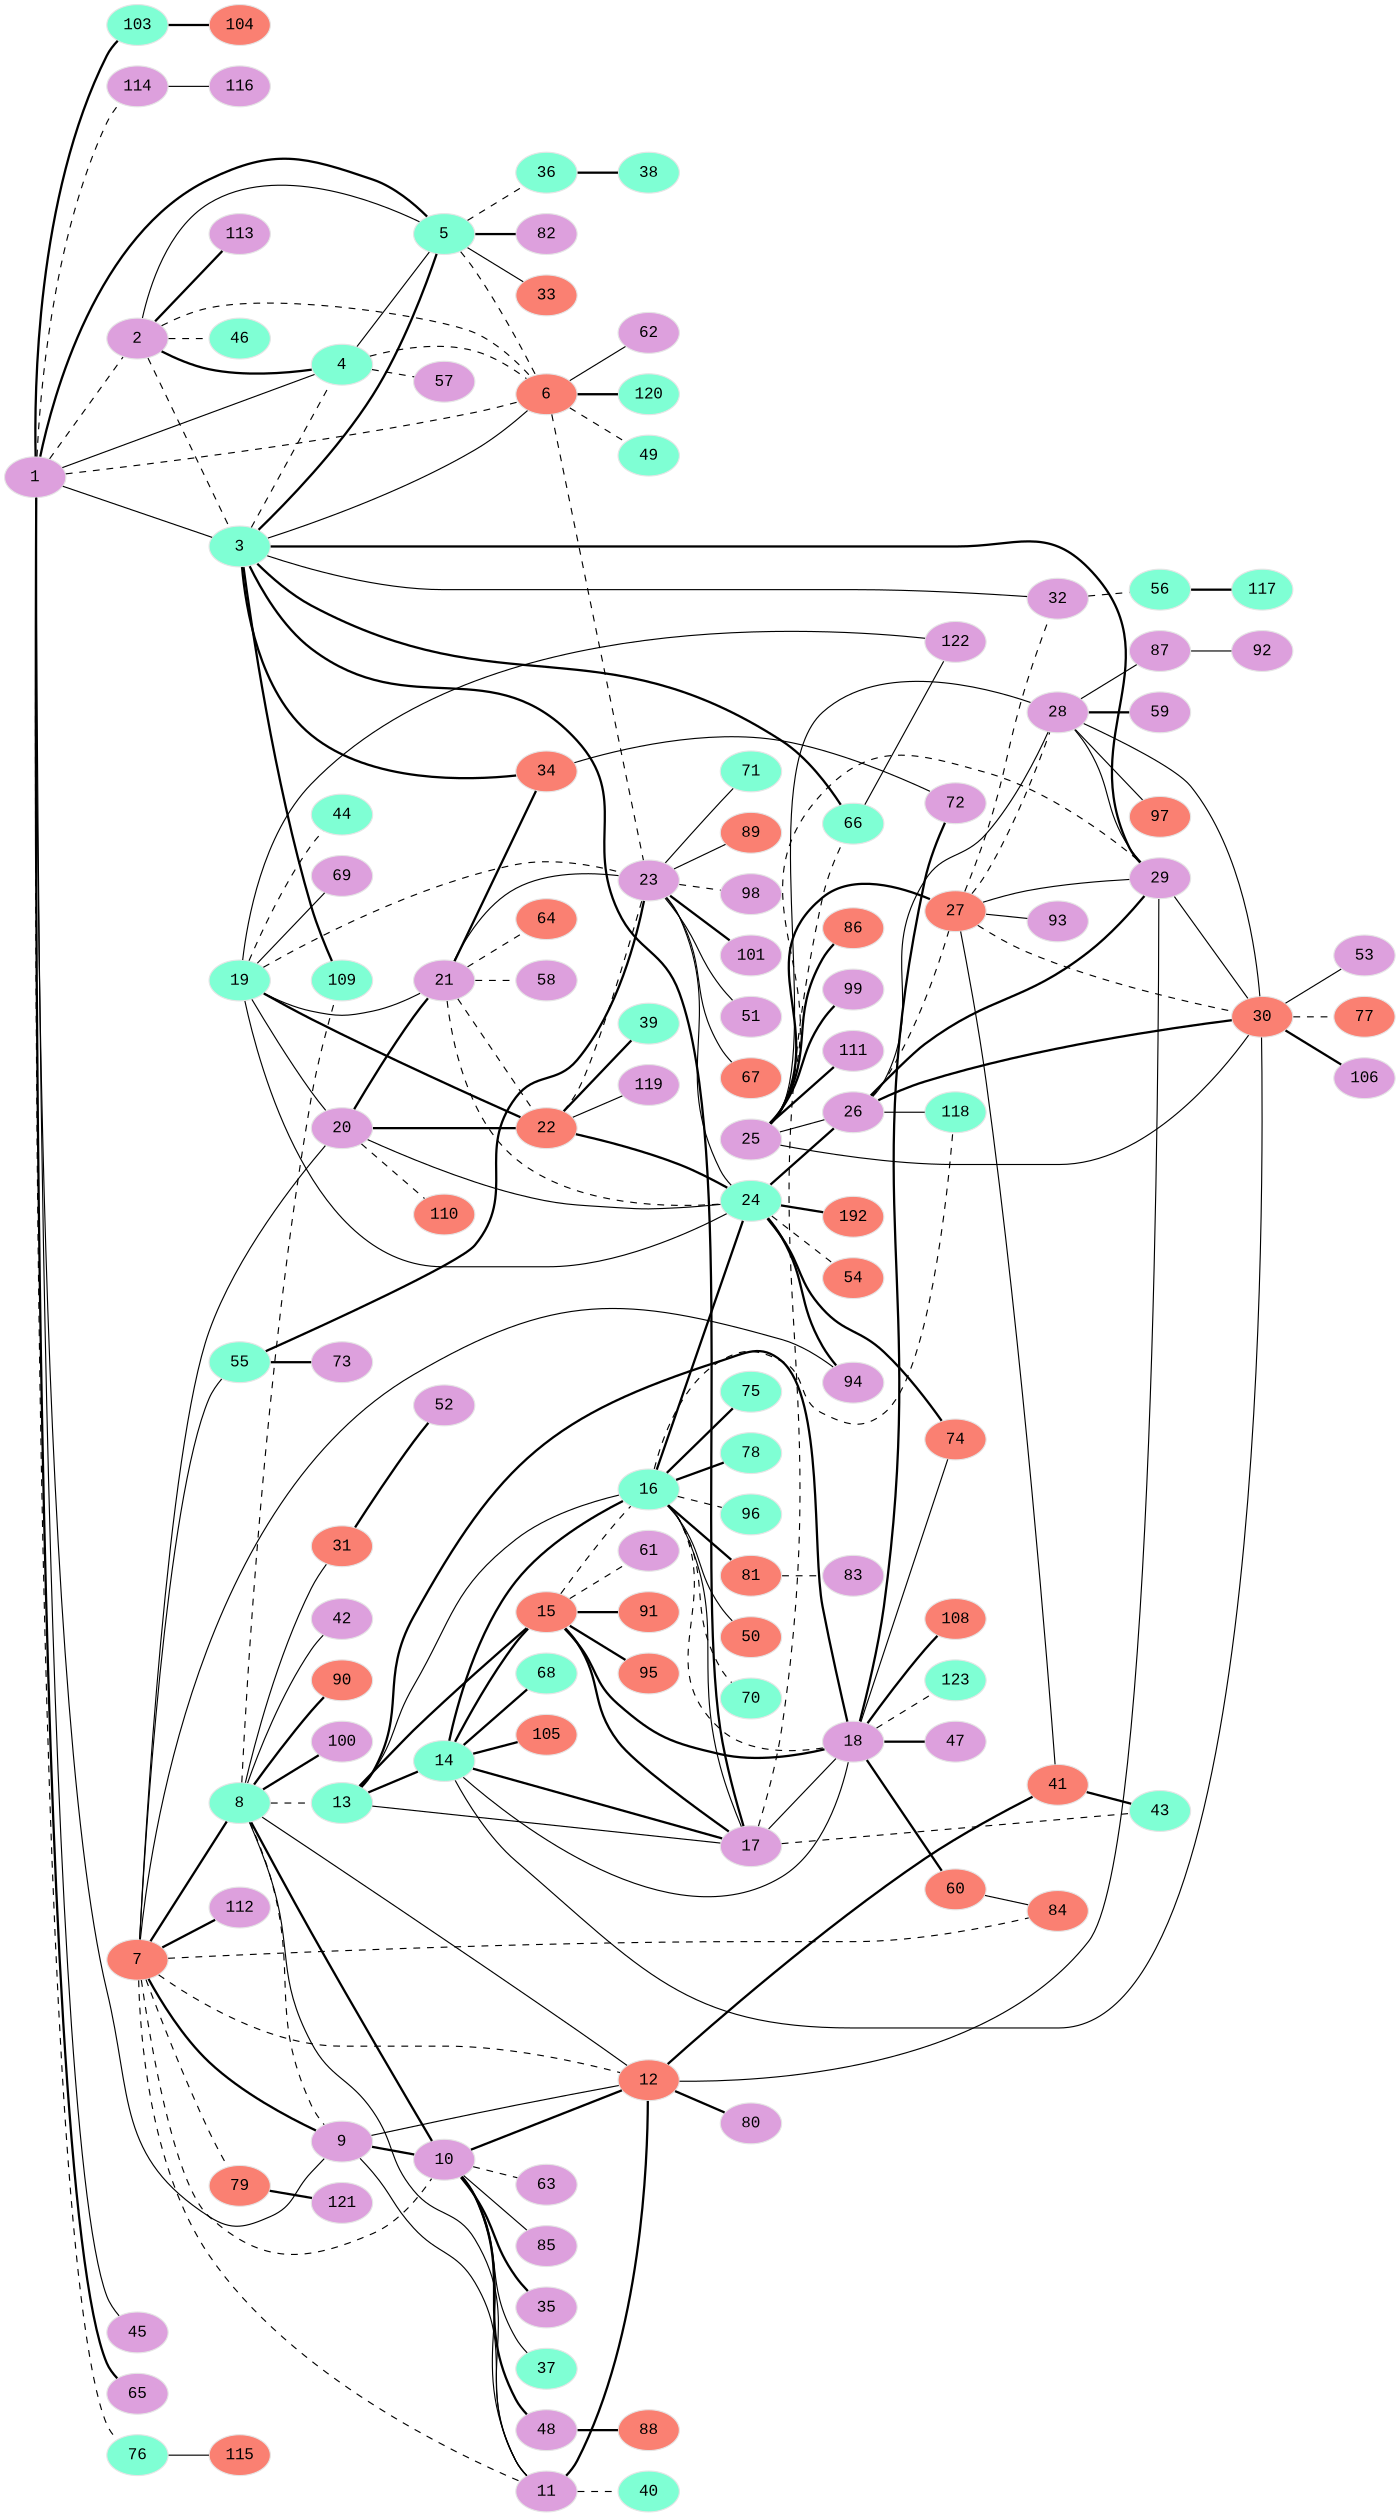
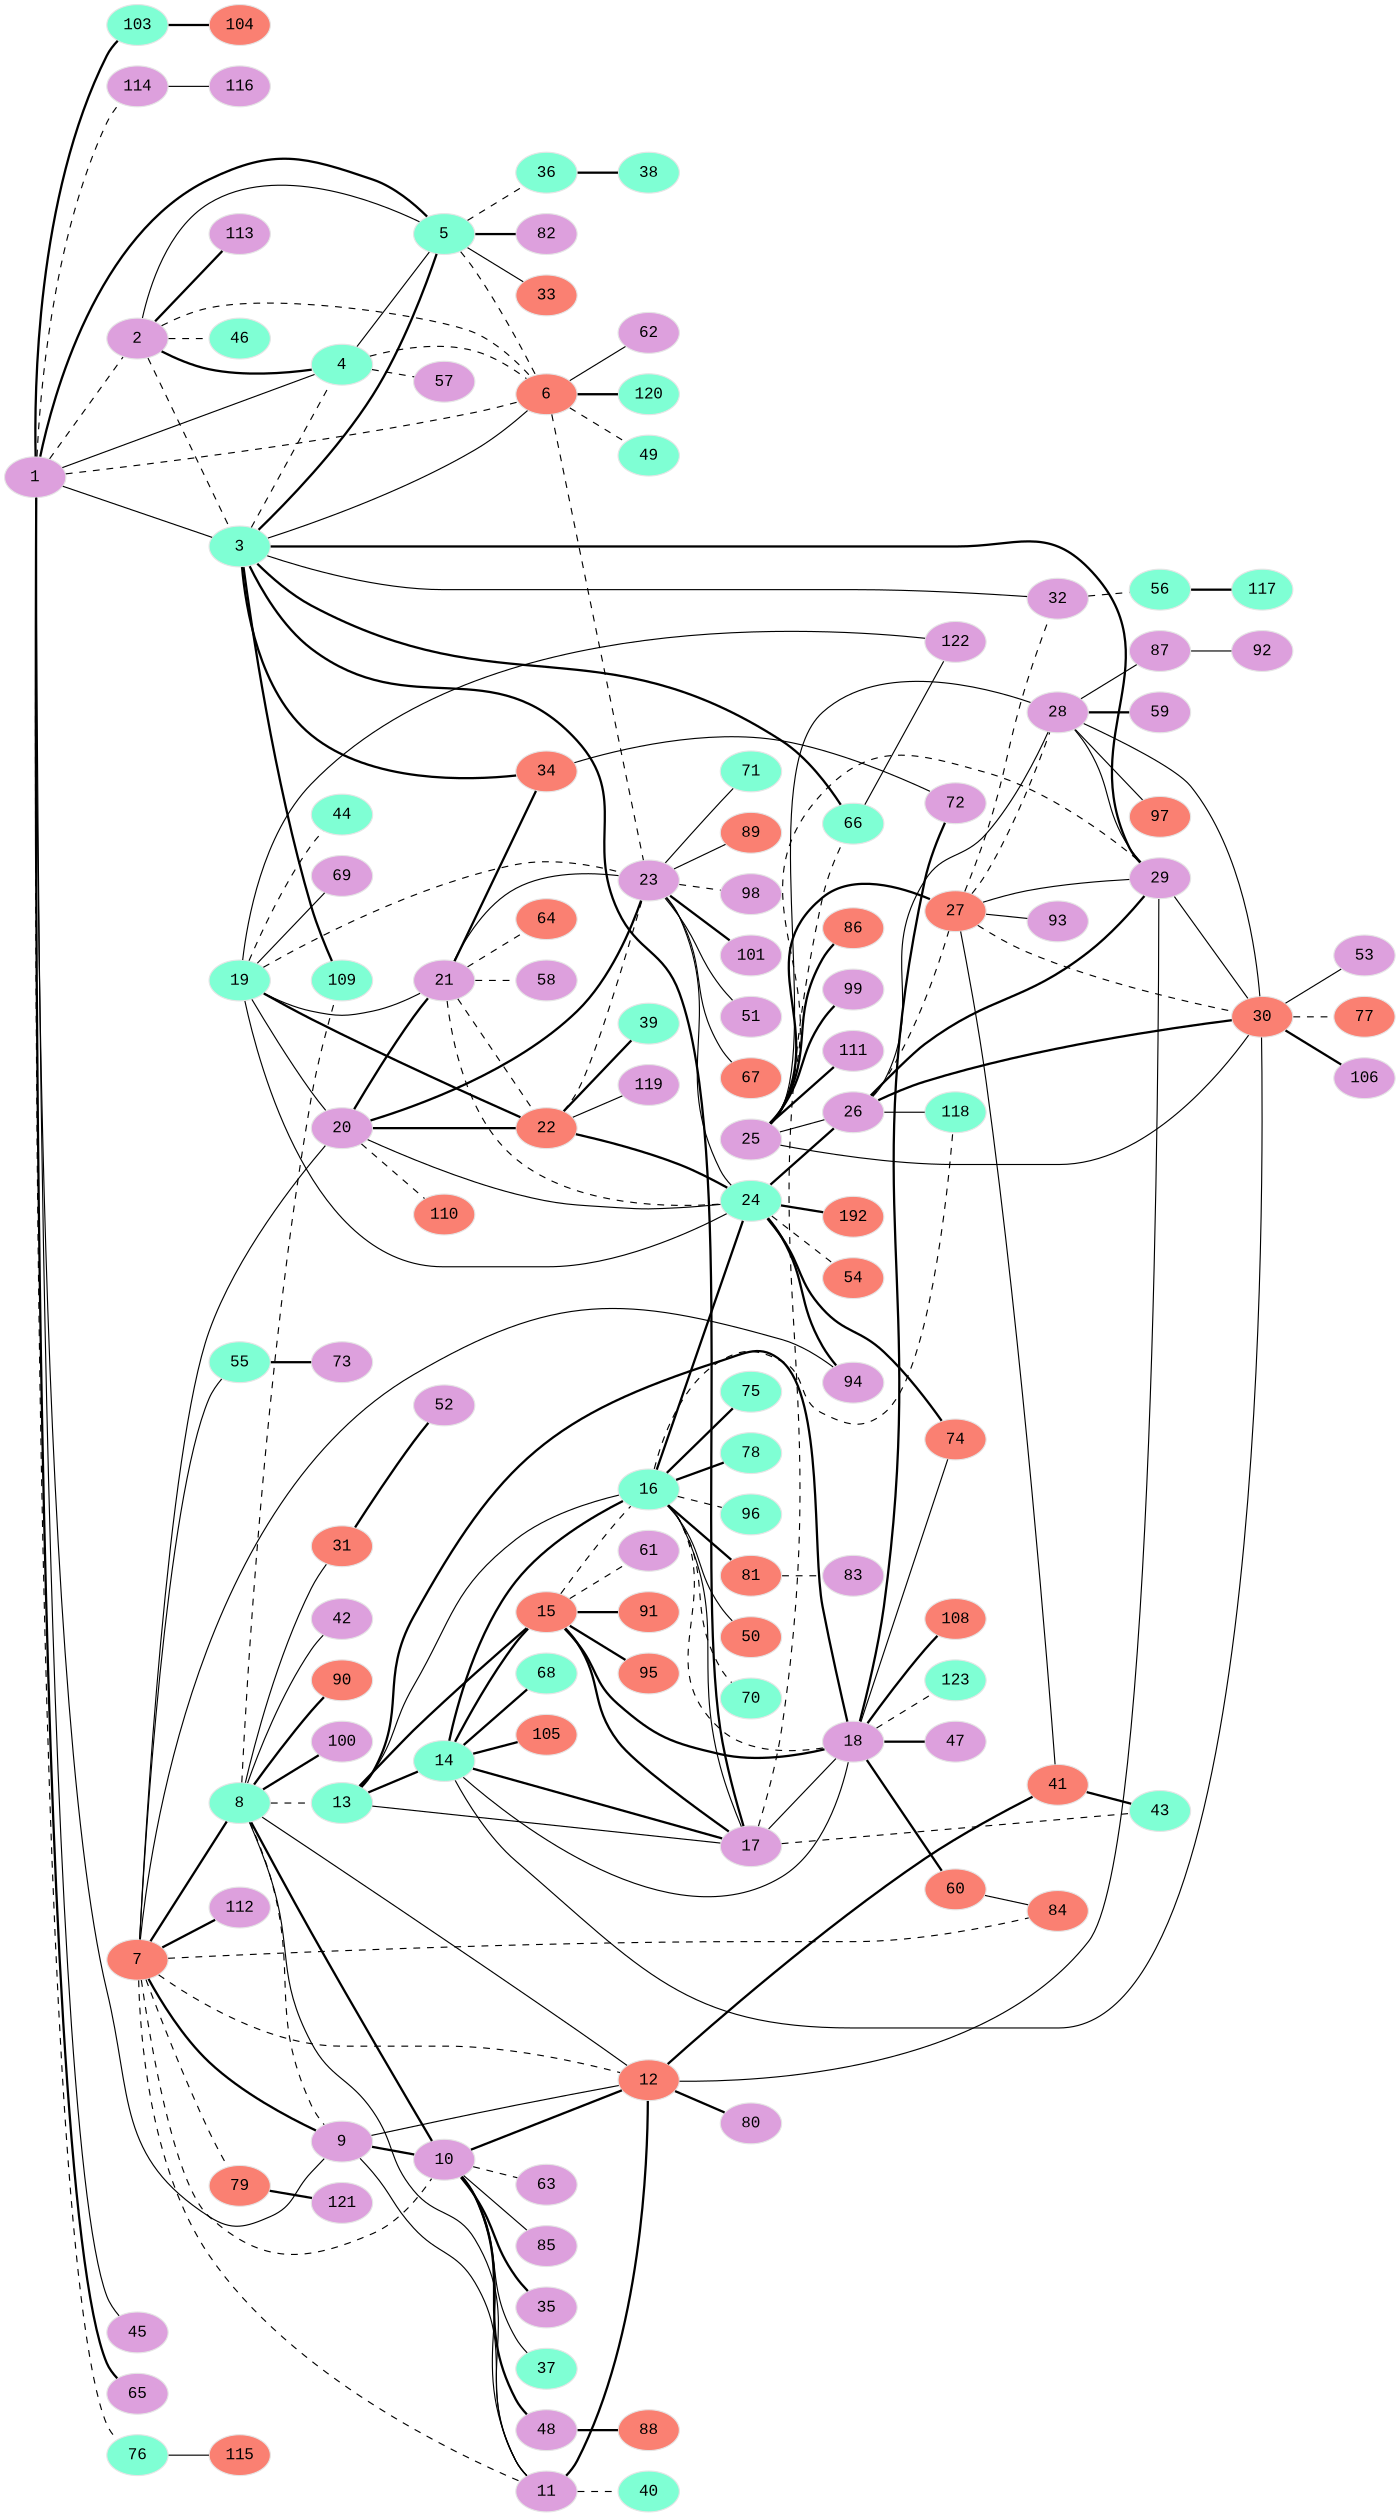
edge "23" -- "55": now "23" -- "20"
